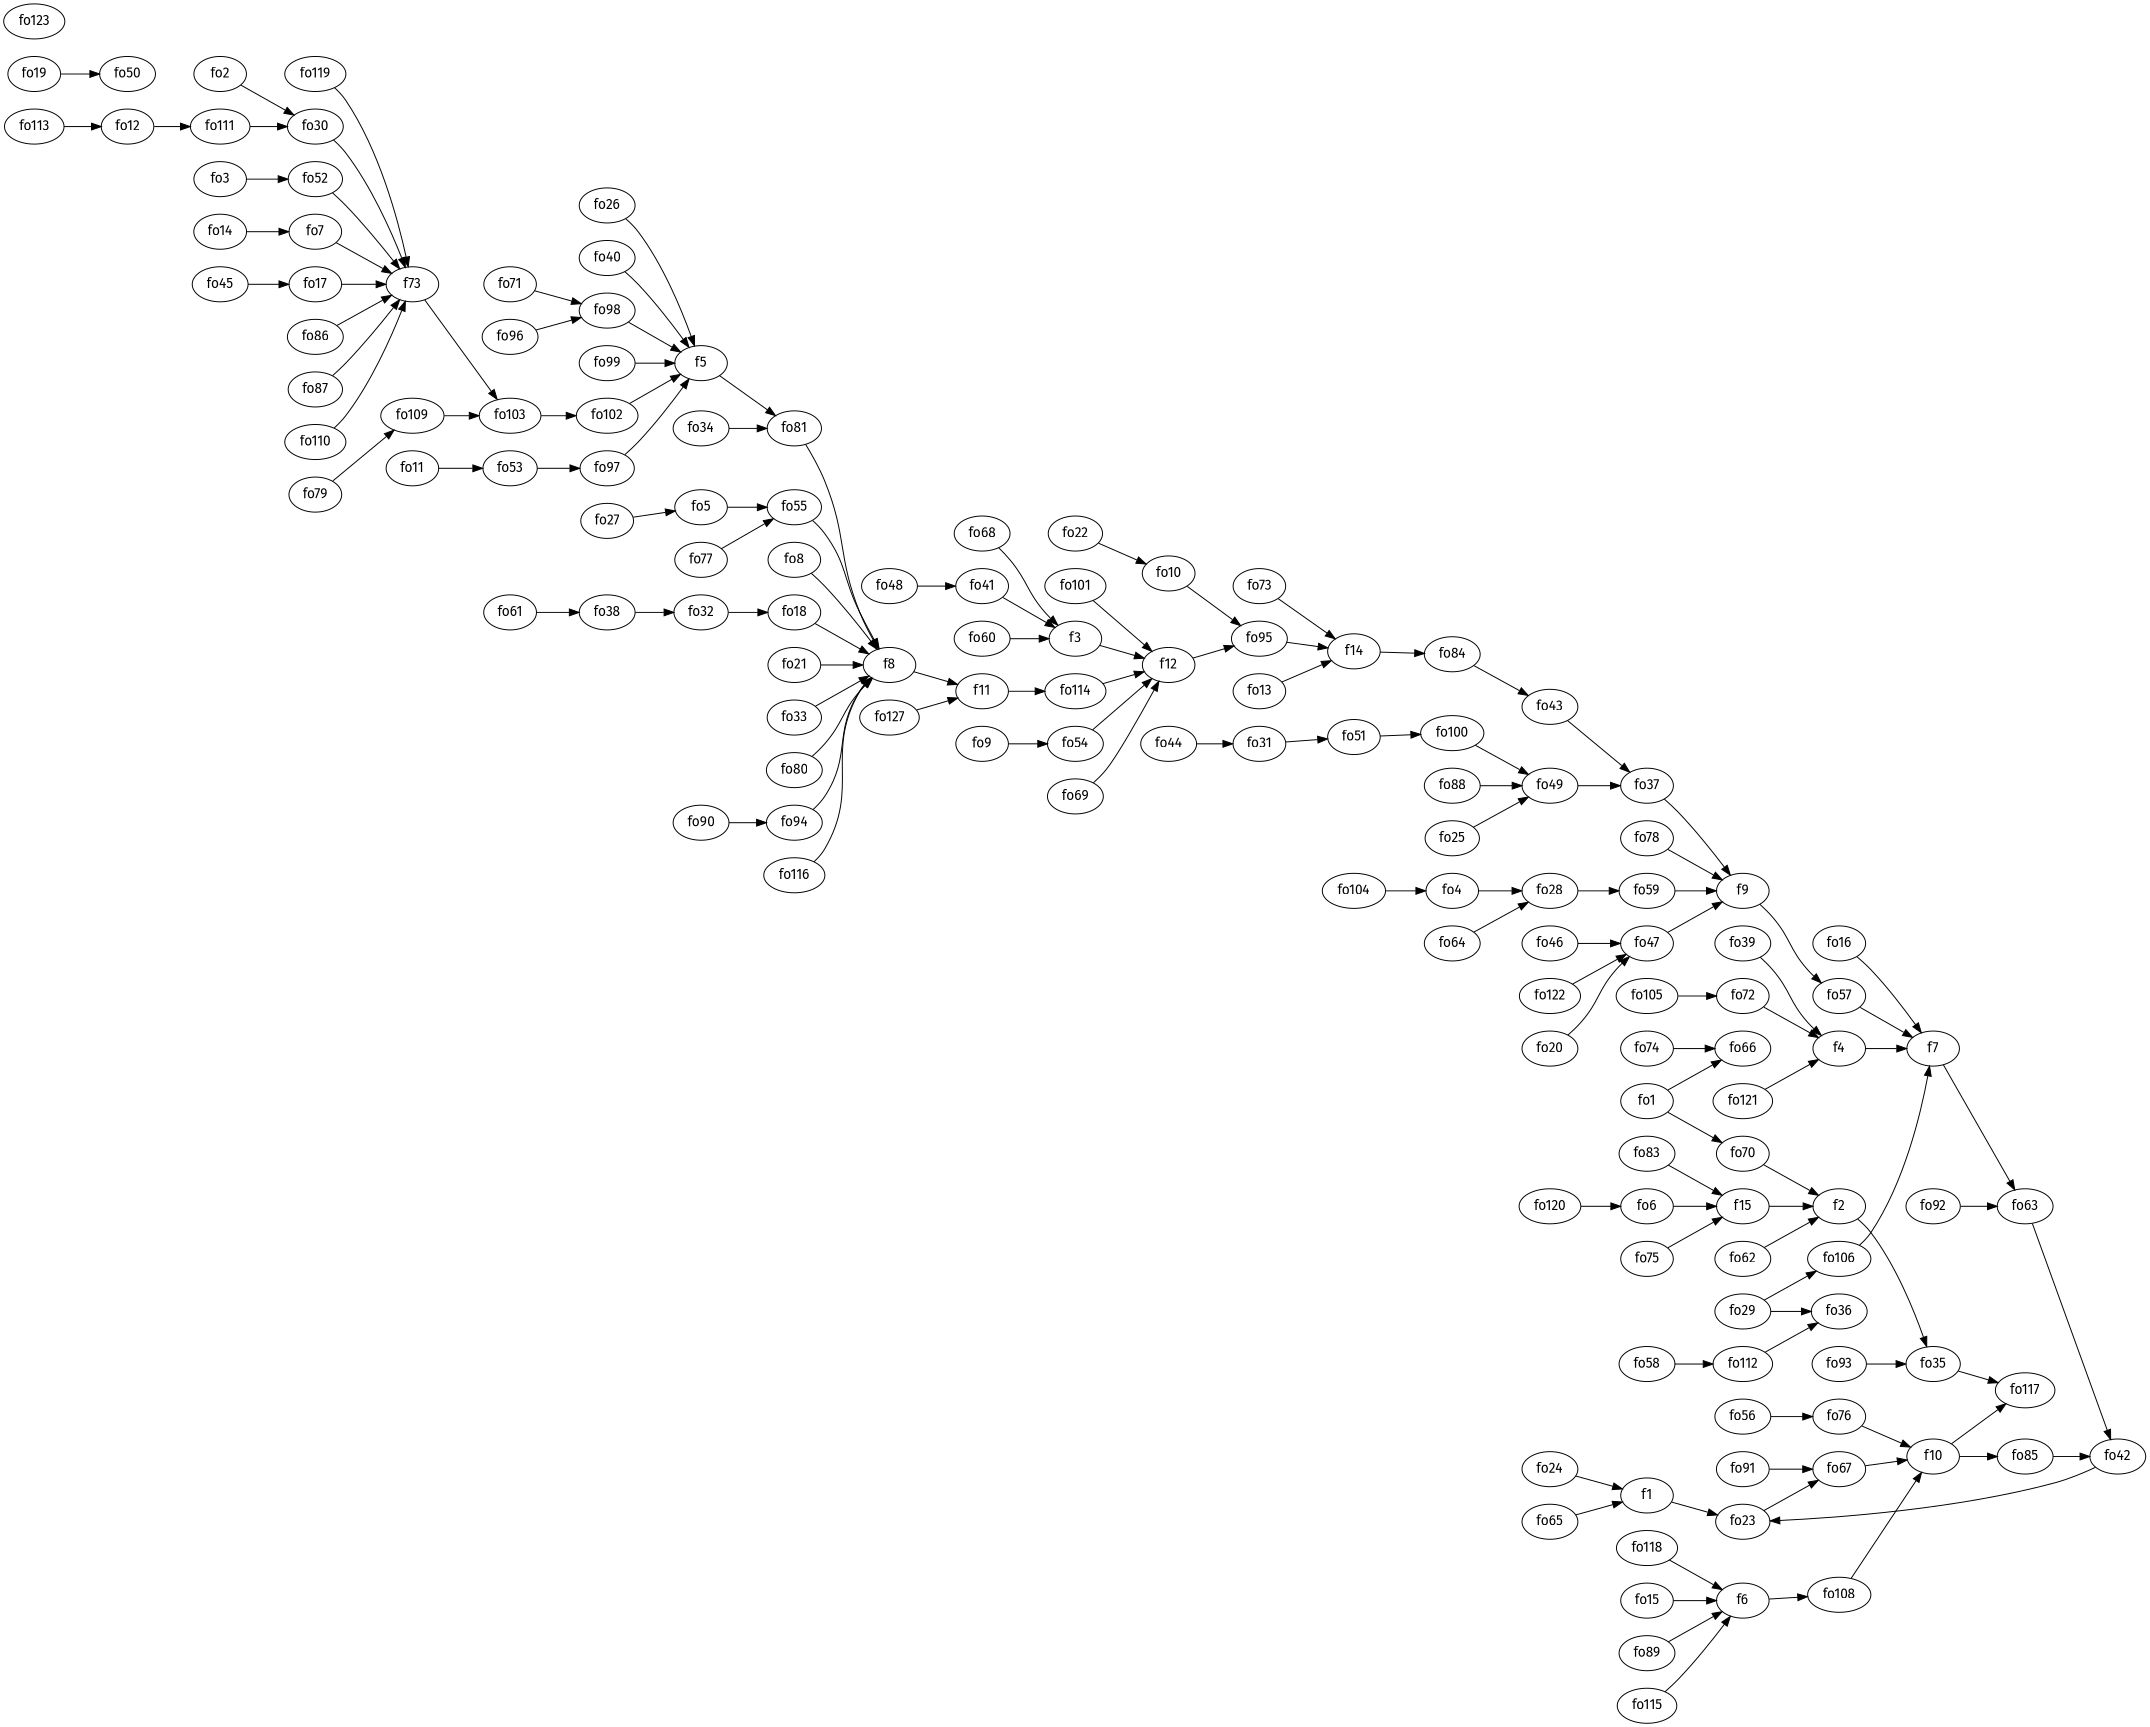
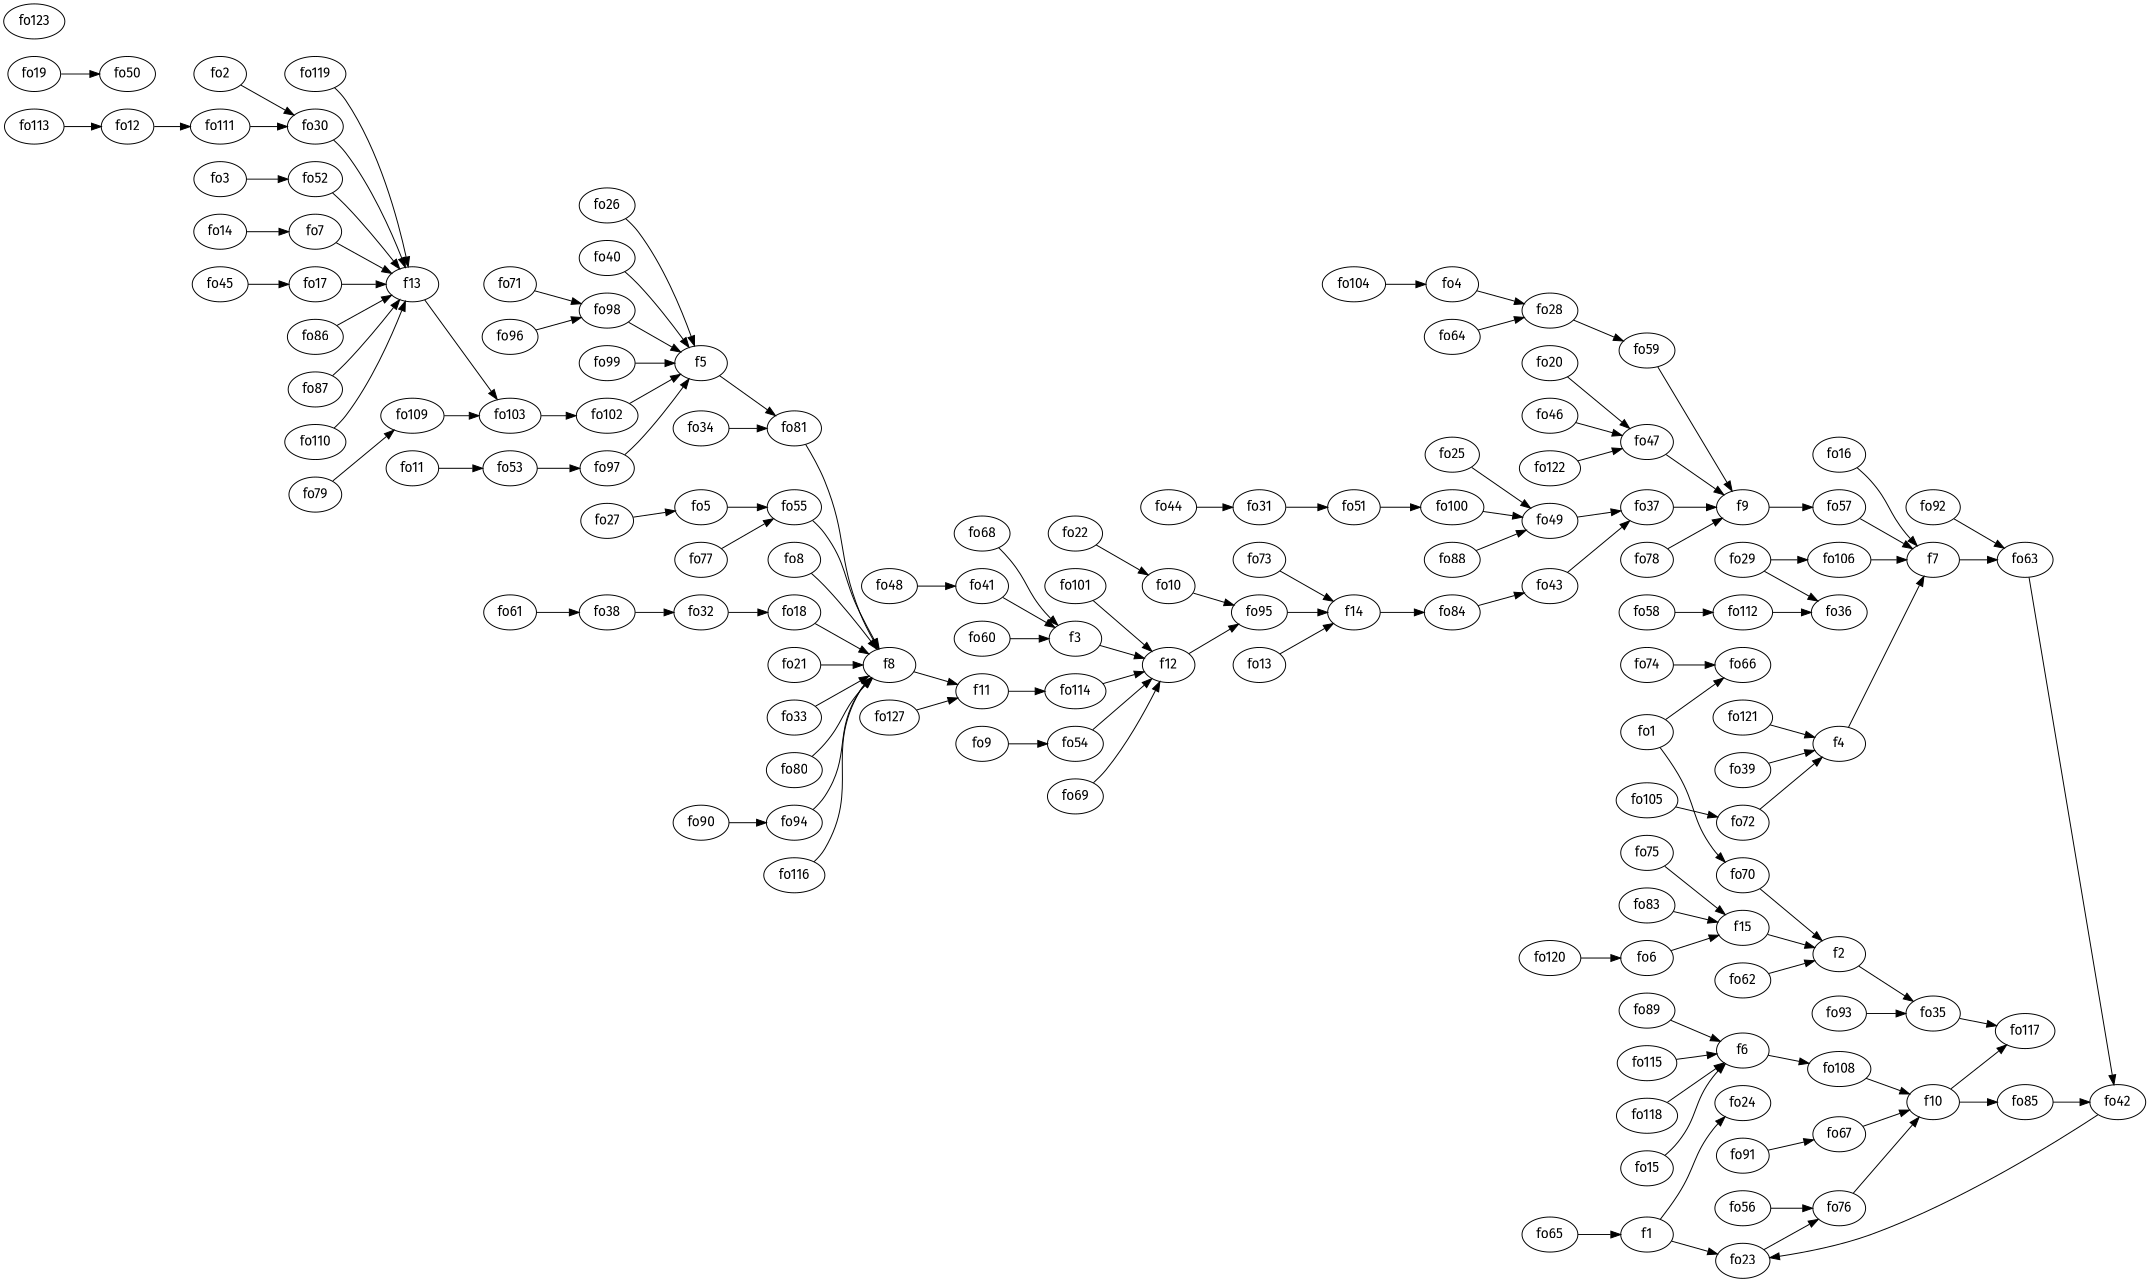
node "f73": label "f73" -> "f13"
edge "fo24" -> "f1": reversed
edge "fo23" -> "fo67": now "fo23" -> "fo76"
